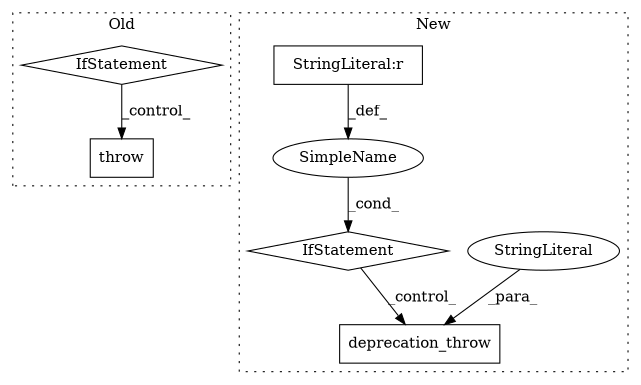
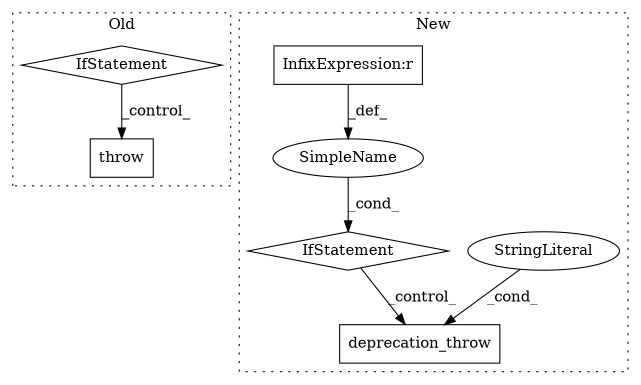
node "StringLiteral:r": label "StringLiteral:r" -> "InfixExpression:r"
edge "StringLiteral" -> "deprecation_throw": label "_para_" -> "_cond_"
